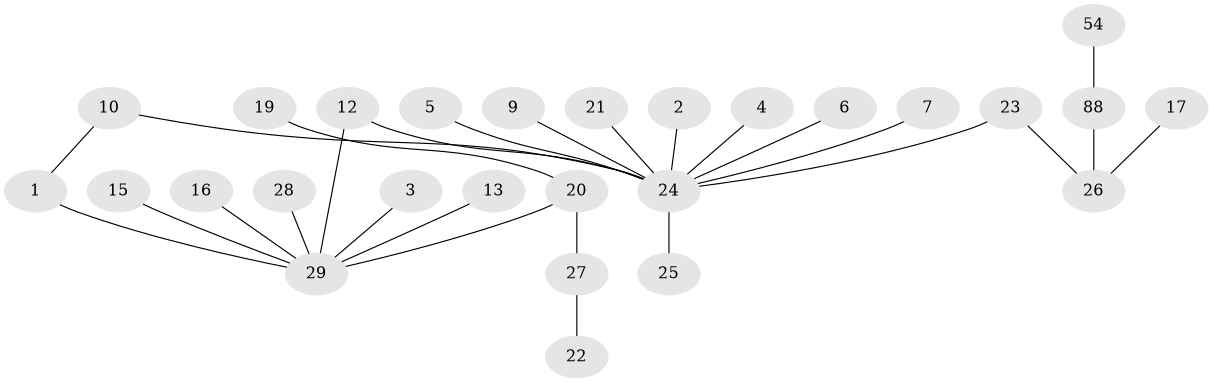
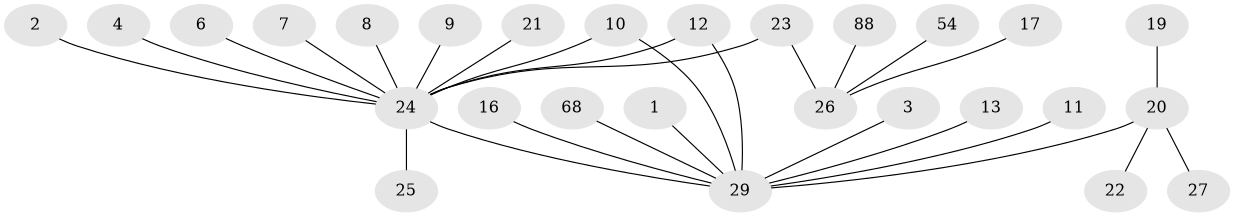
edge "54" -- "88": now "54" -- "26"
node "5": label "5" -> "8"
edge "10" -- "1": now "10" -- "29"
edge "24" -- "29": added
node "15": label "15" -> "11"
node "28": label "28" -> "68"
edge "27" -- "22": now "20" -- "22"
